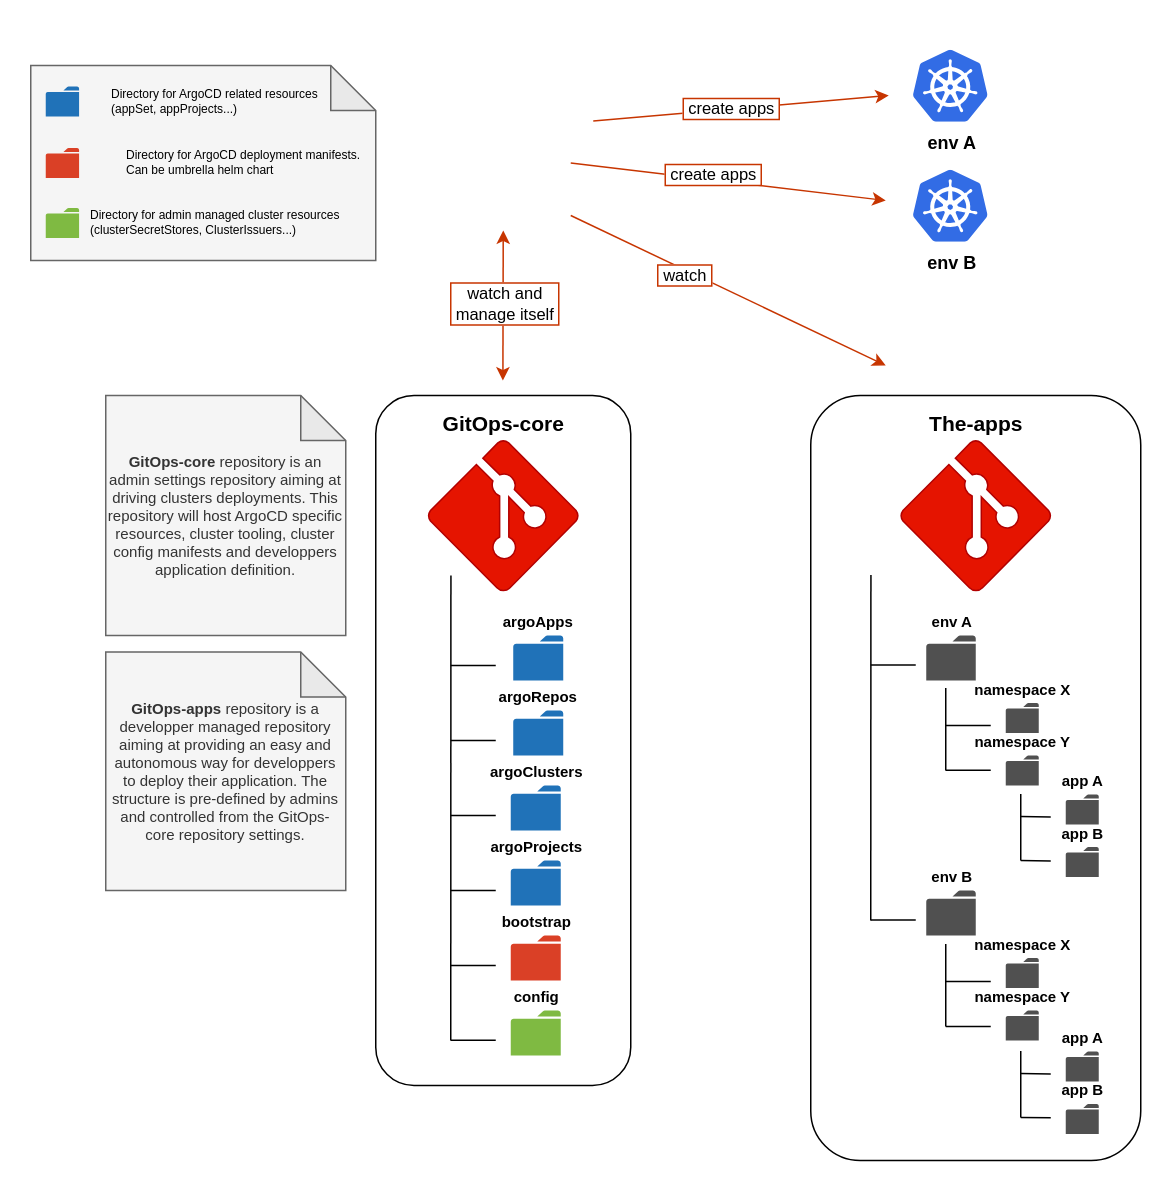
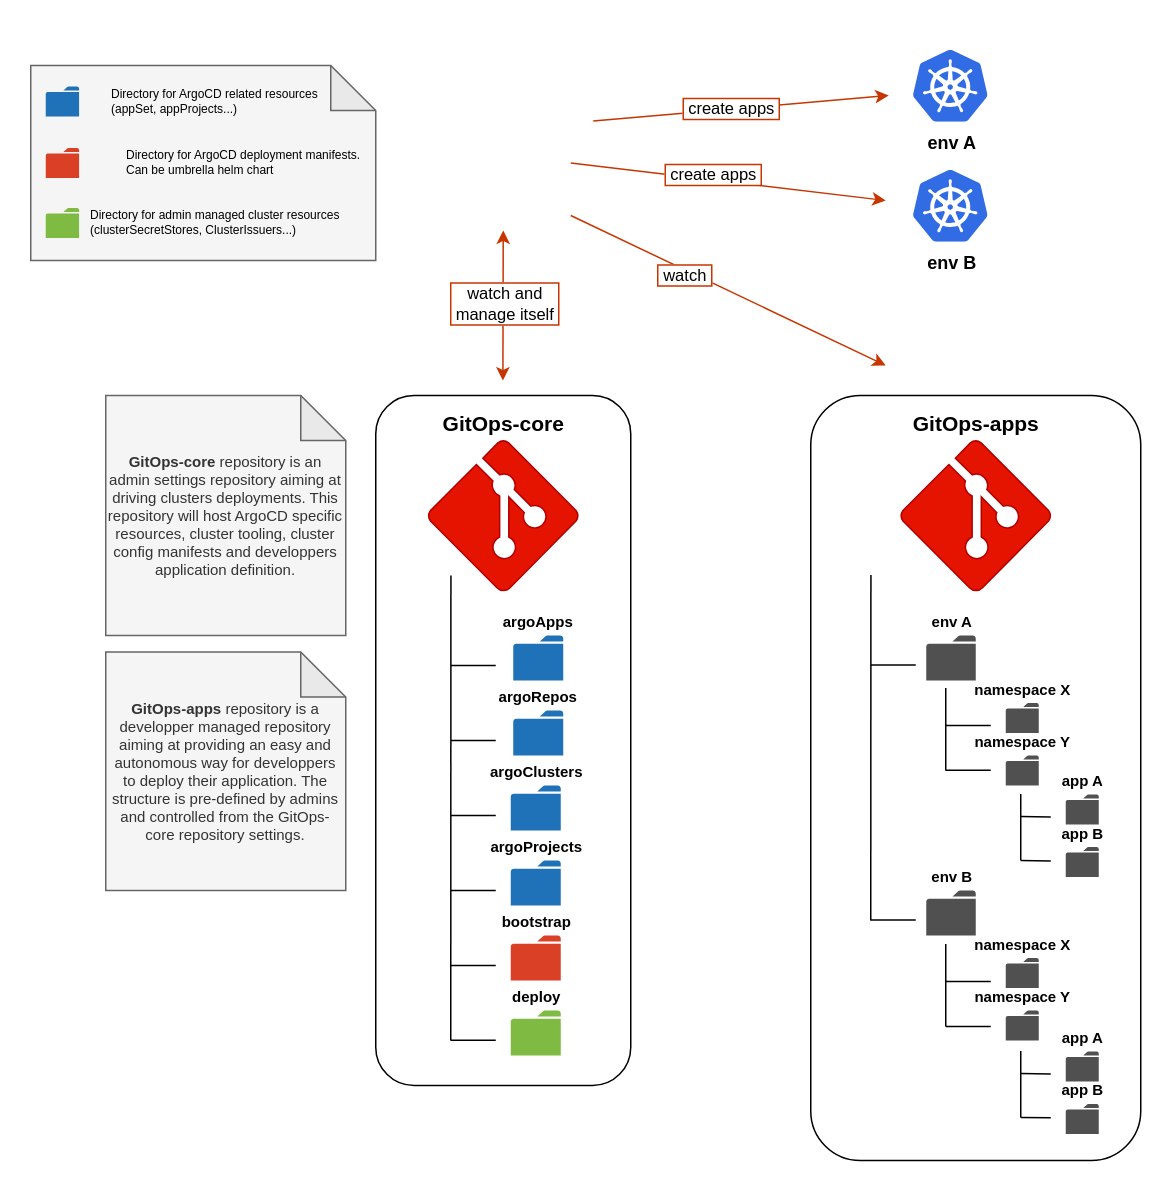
node "The-apps": label "The-apps" -> "GitOps-apps"
node "config": label "config" -> "deploy"
